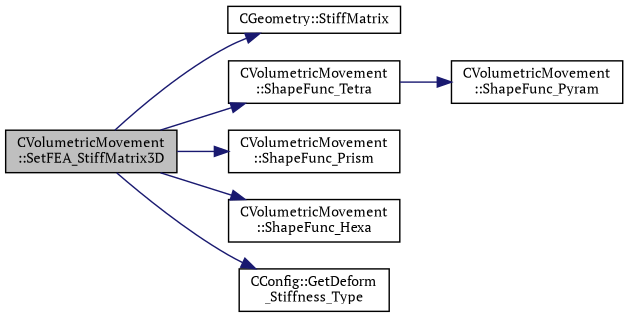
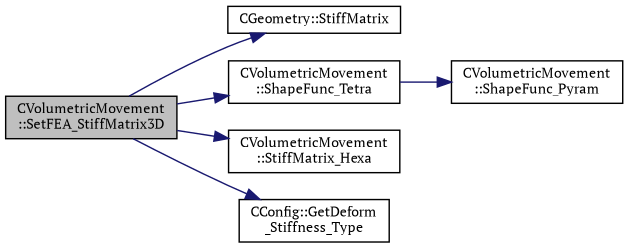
node "CVolumetricMovement ::ShapeFunc_Prism": removed
node "CVolumetricMovement ::ShapeFunc_Hexa": label "CVolumetricMovement ::ShapeFunc_Hexa" -> "CVolumetricMovement ::StiffMatrix_Hexa"
